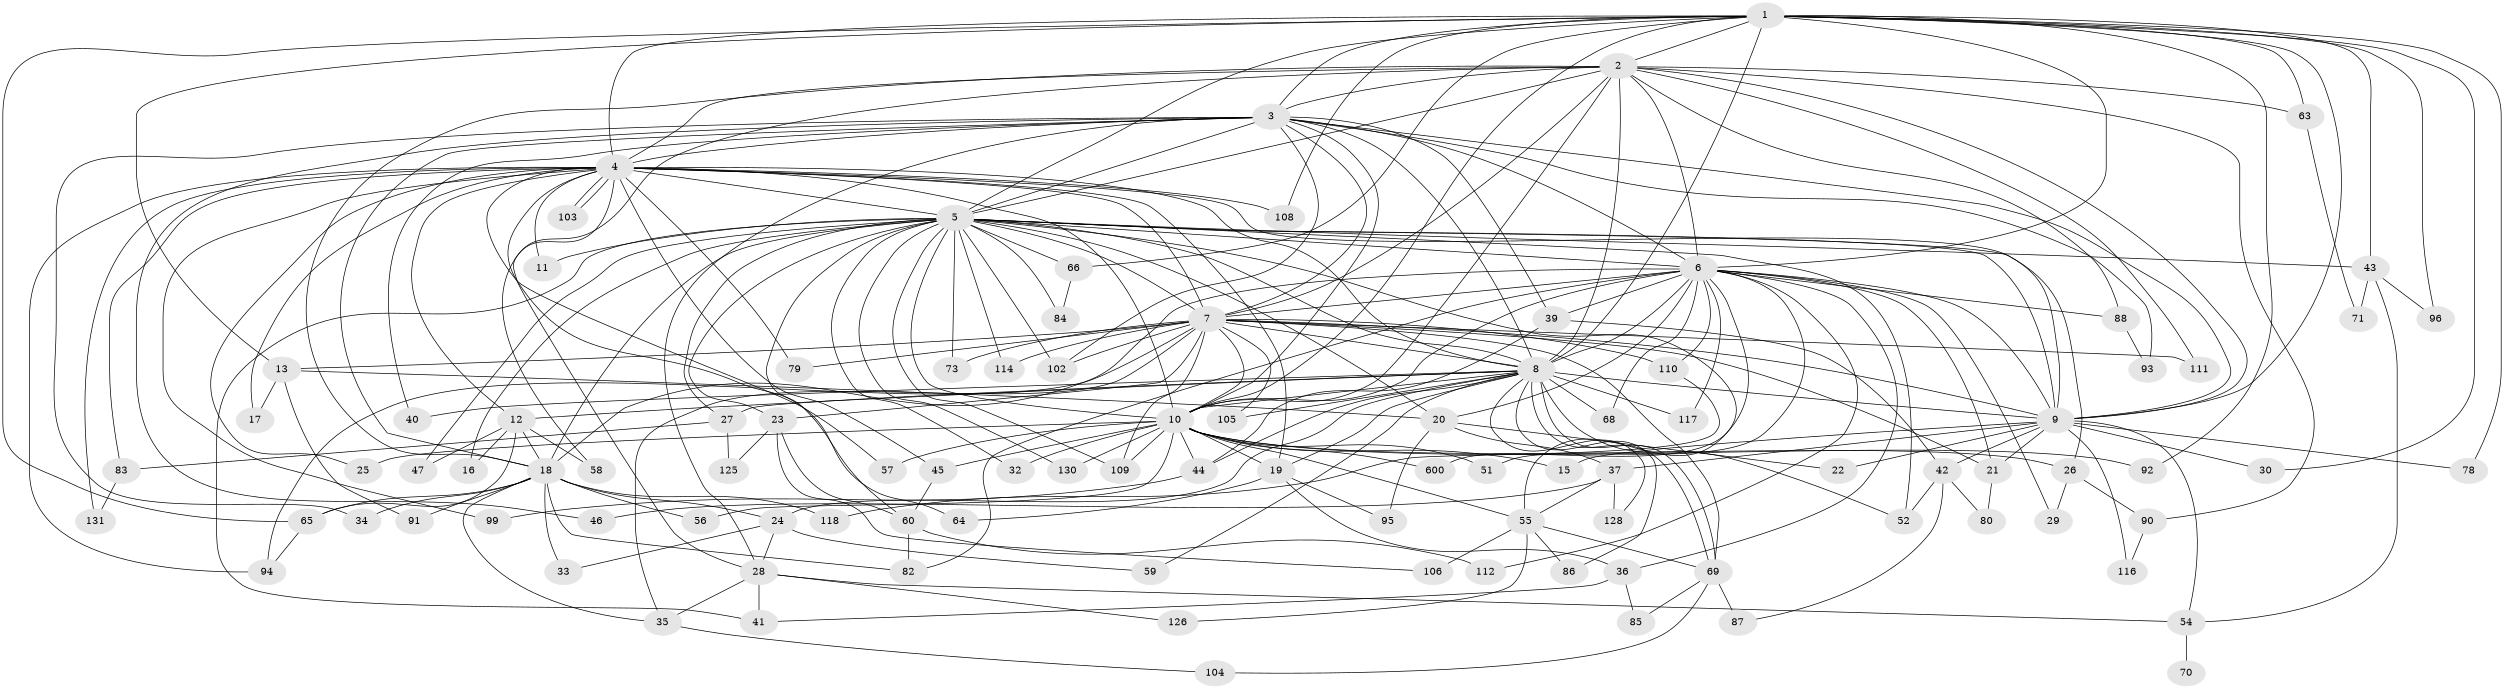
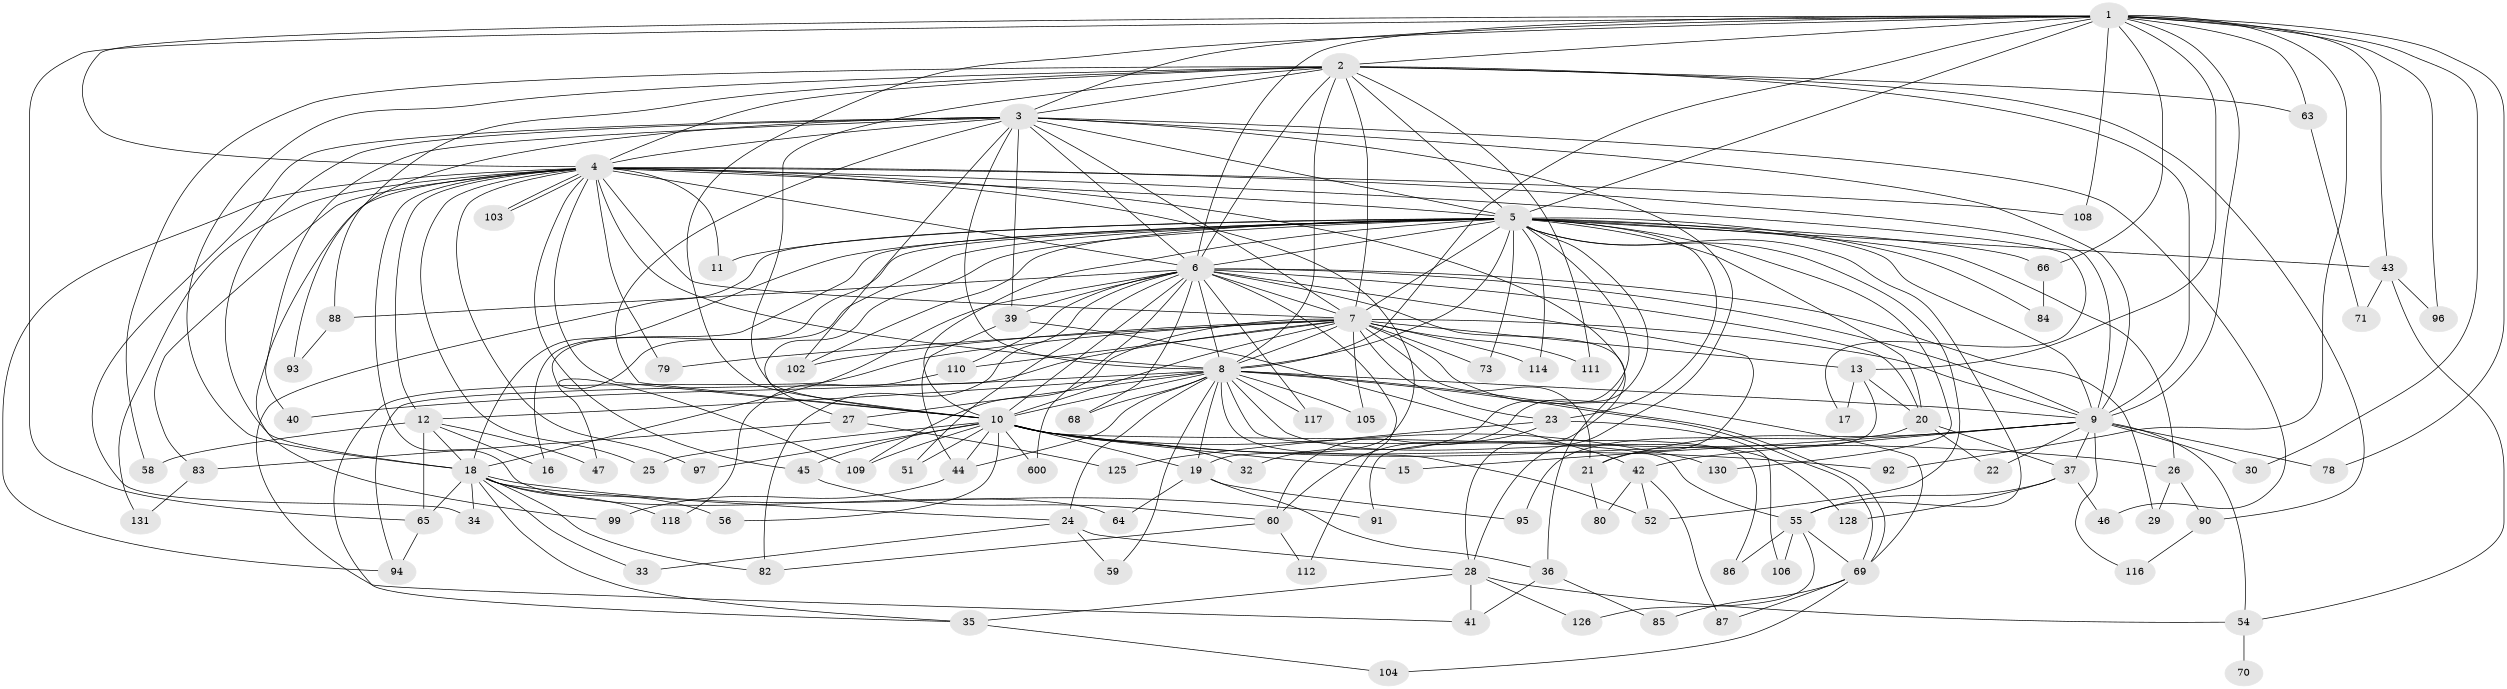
edge "4" -- "6": added
node "57": label "57" -> "97"
